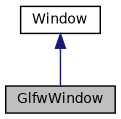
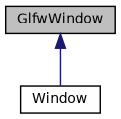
edge "GlfwWindow" -> "Window": reversed
